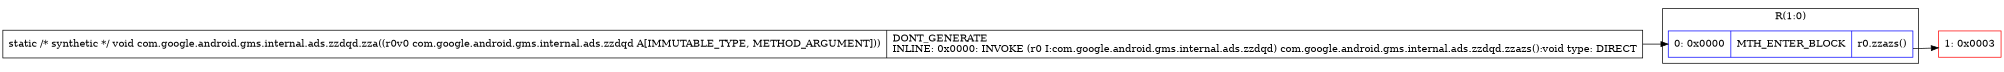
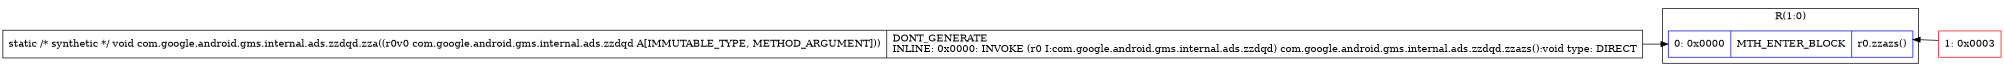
edge "0: 0x0000" -> "1: 0x0003": reversed
